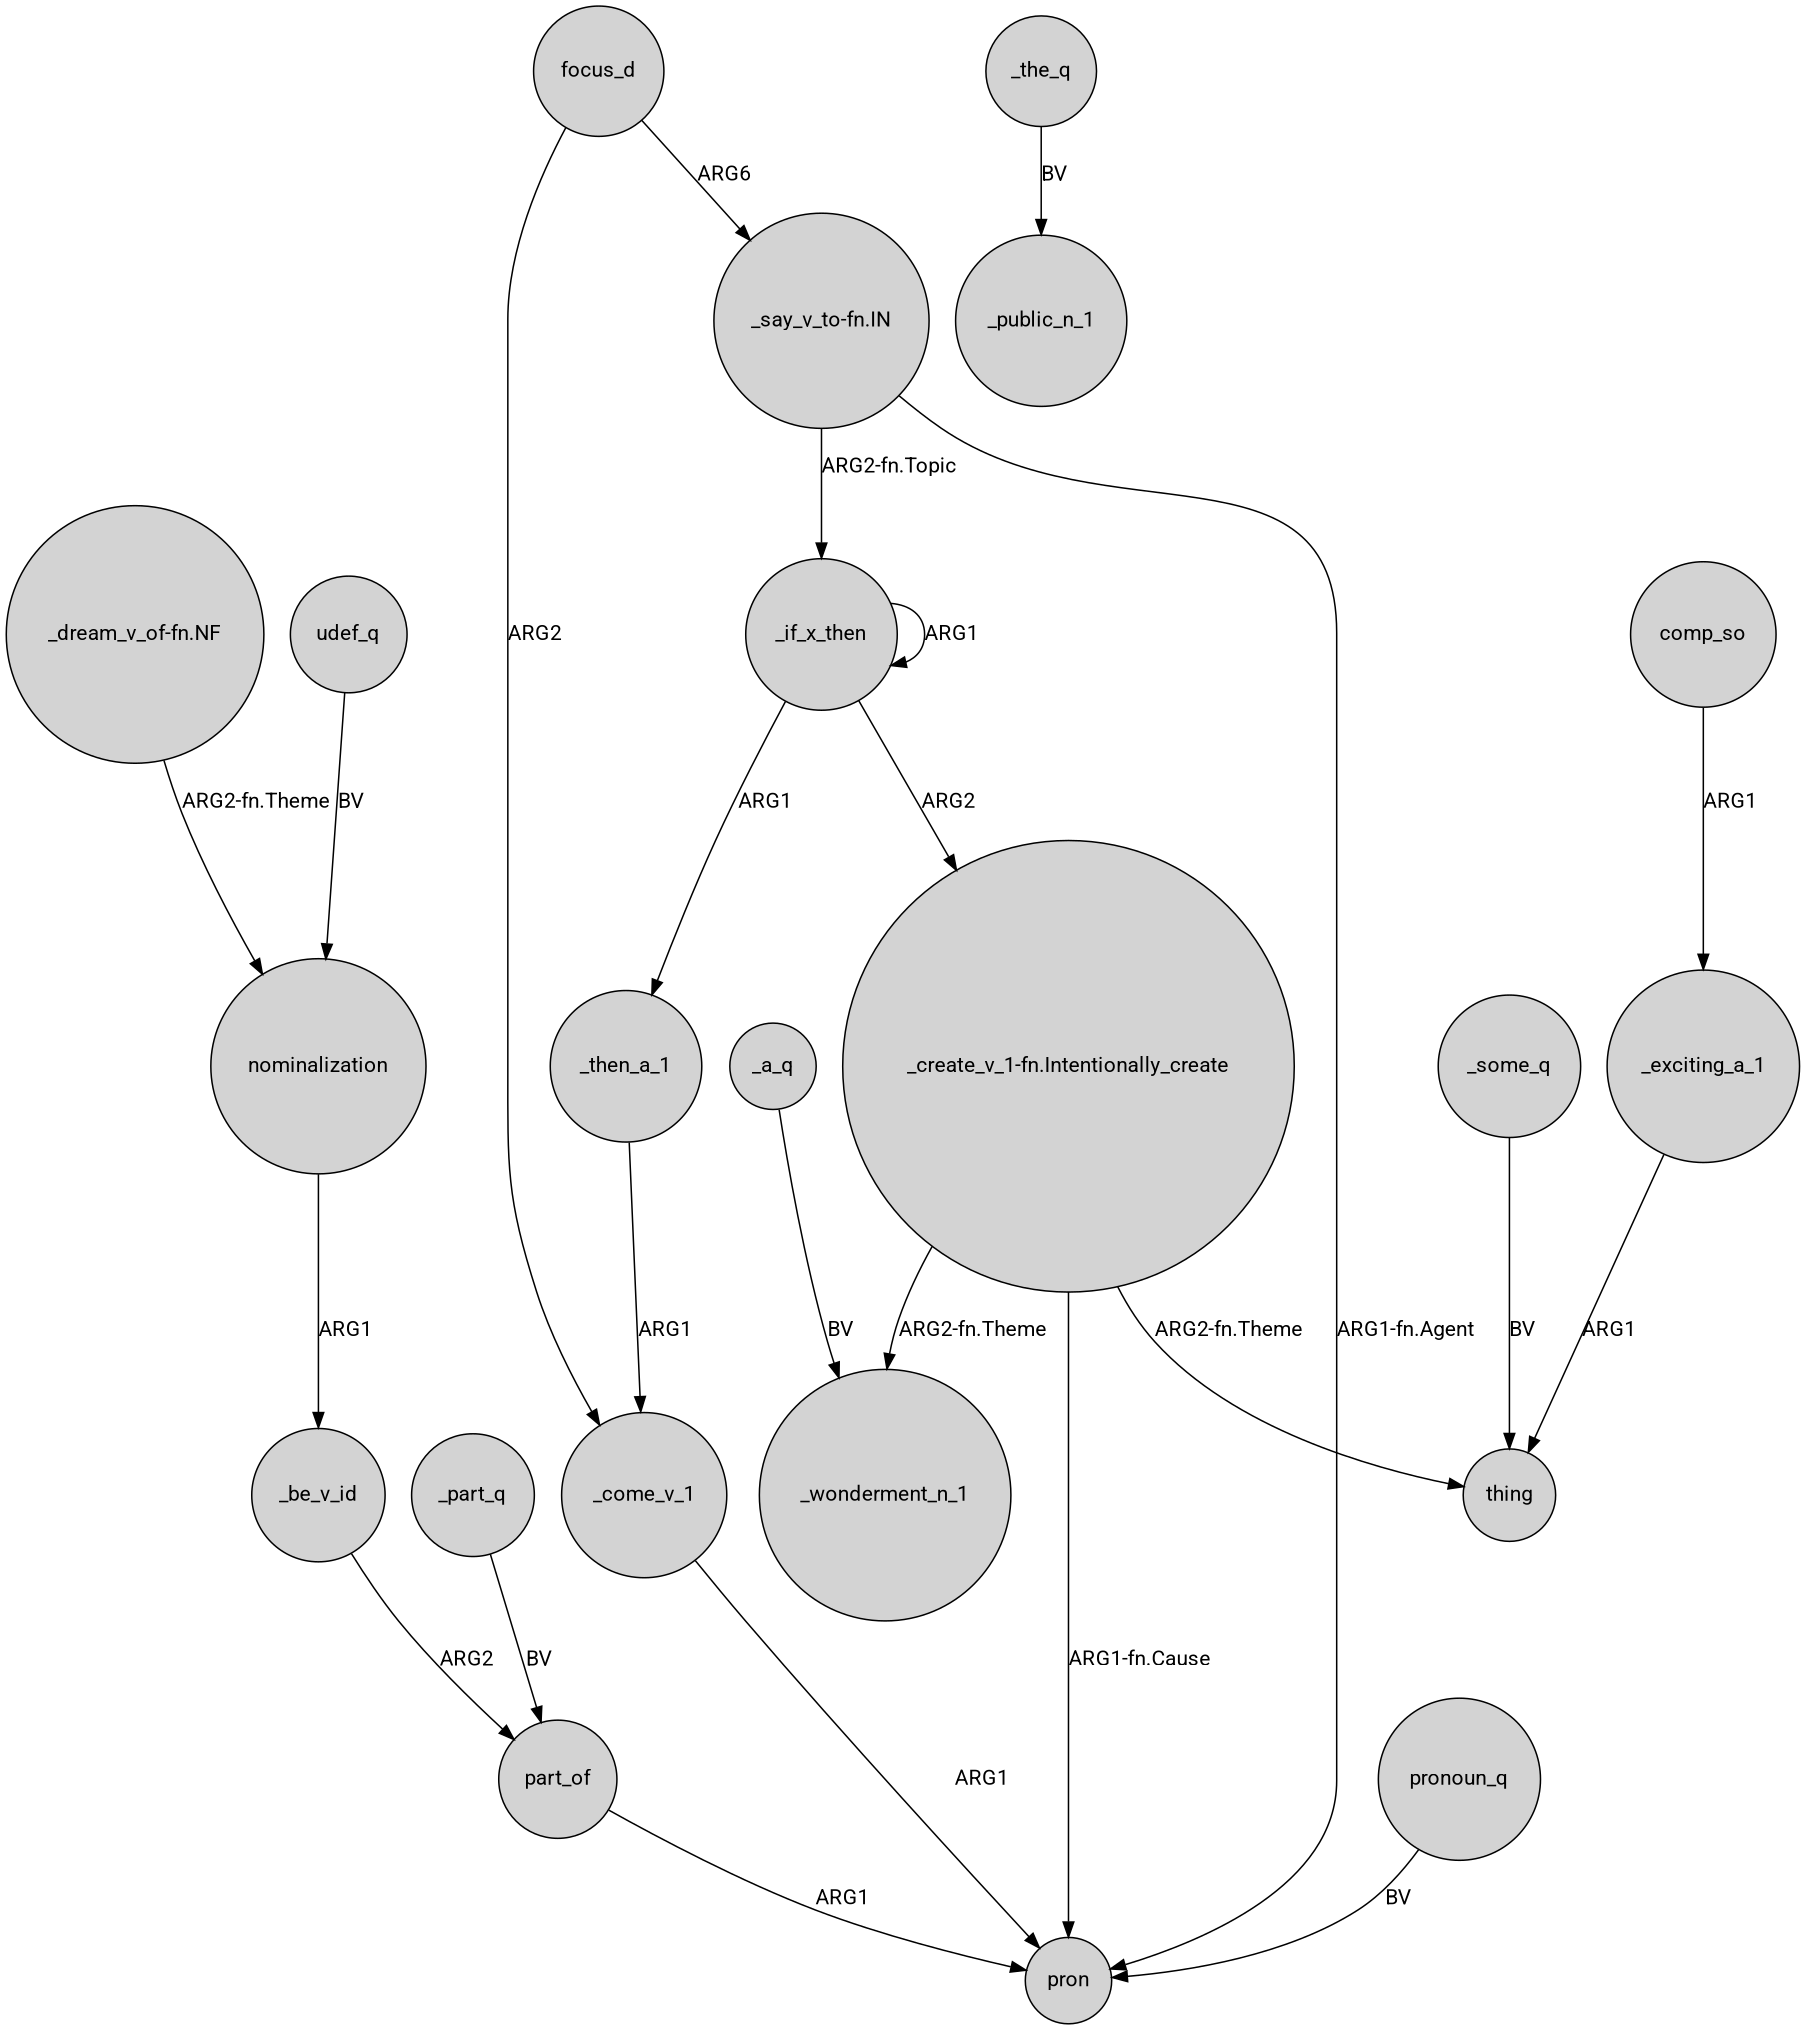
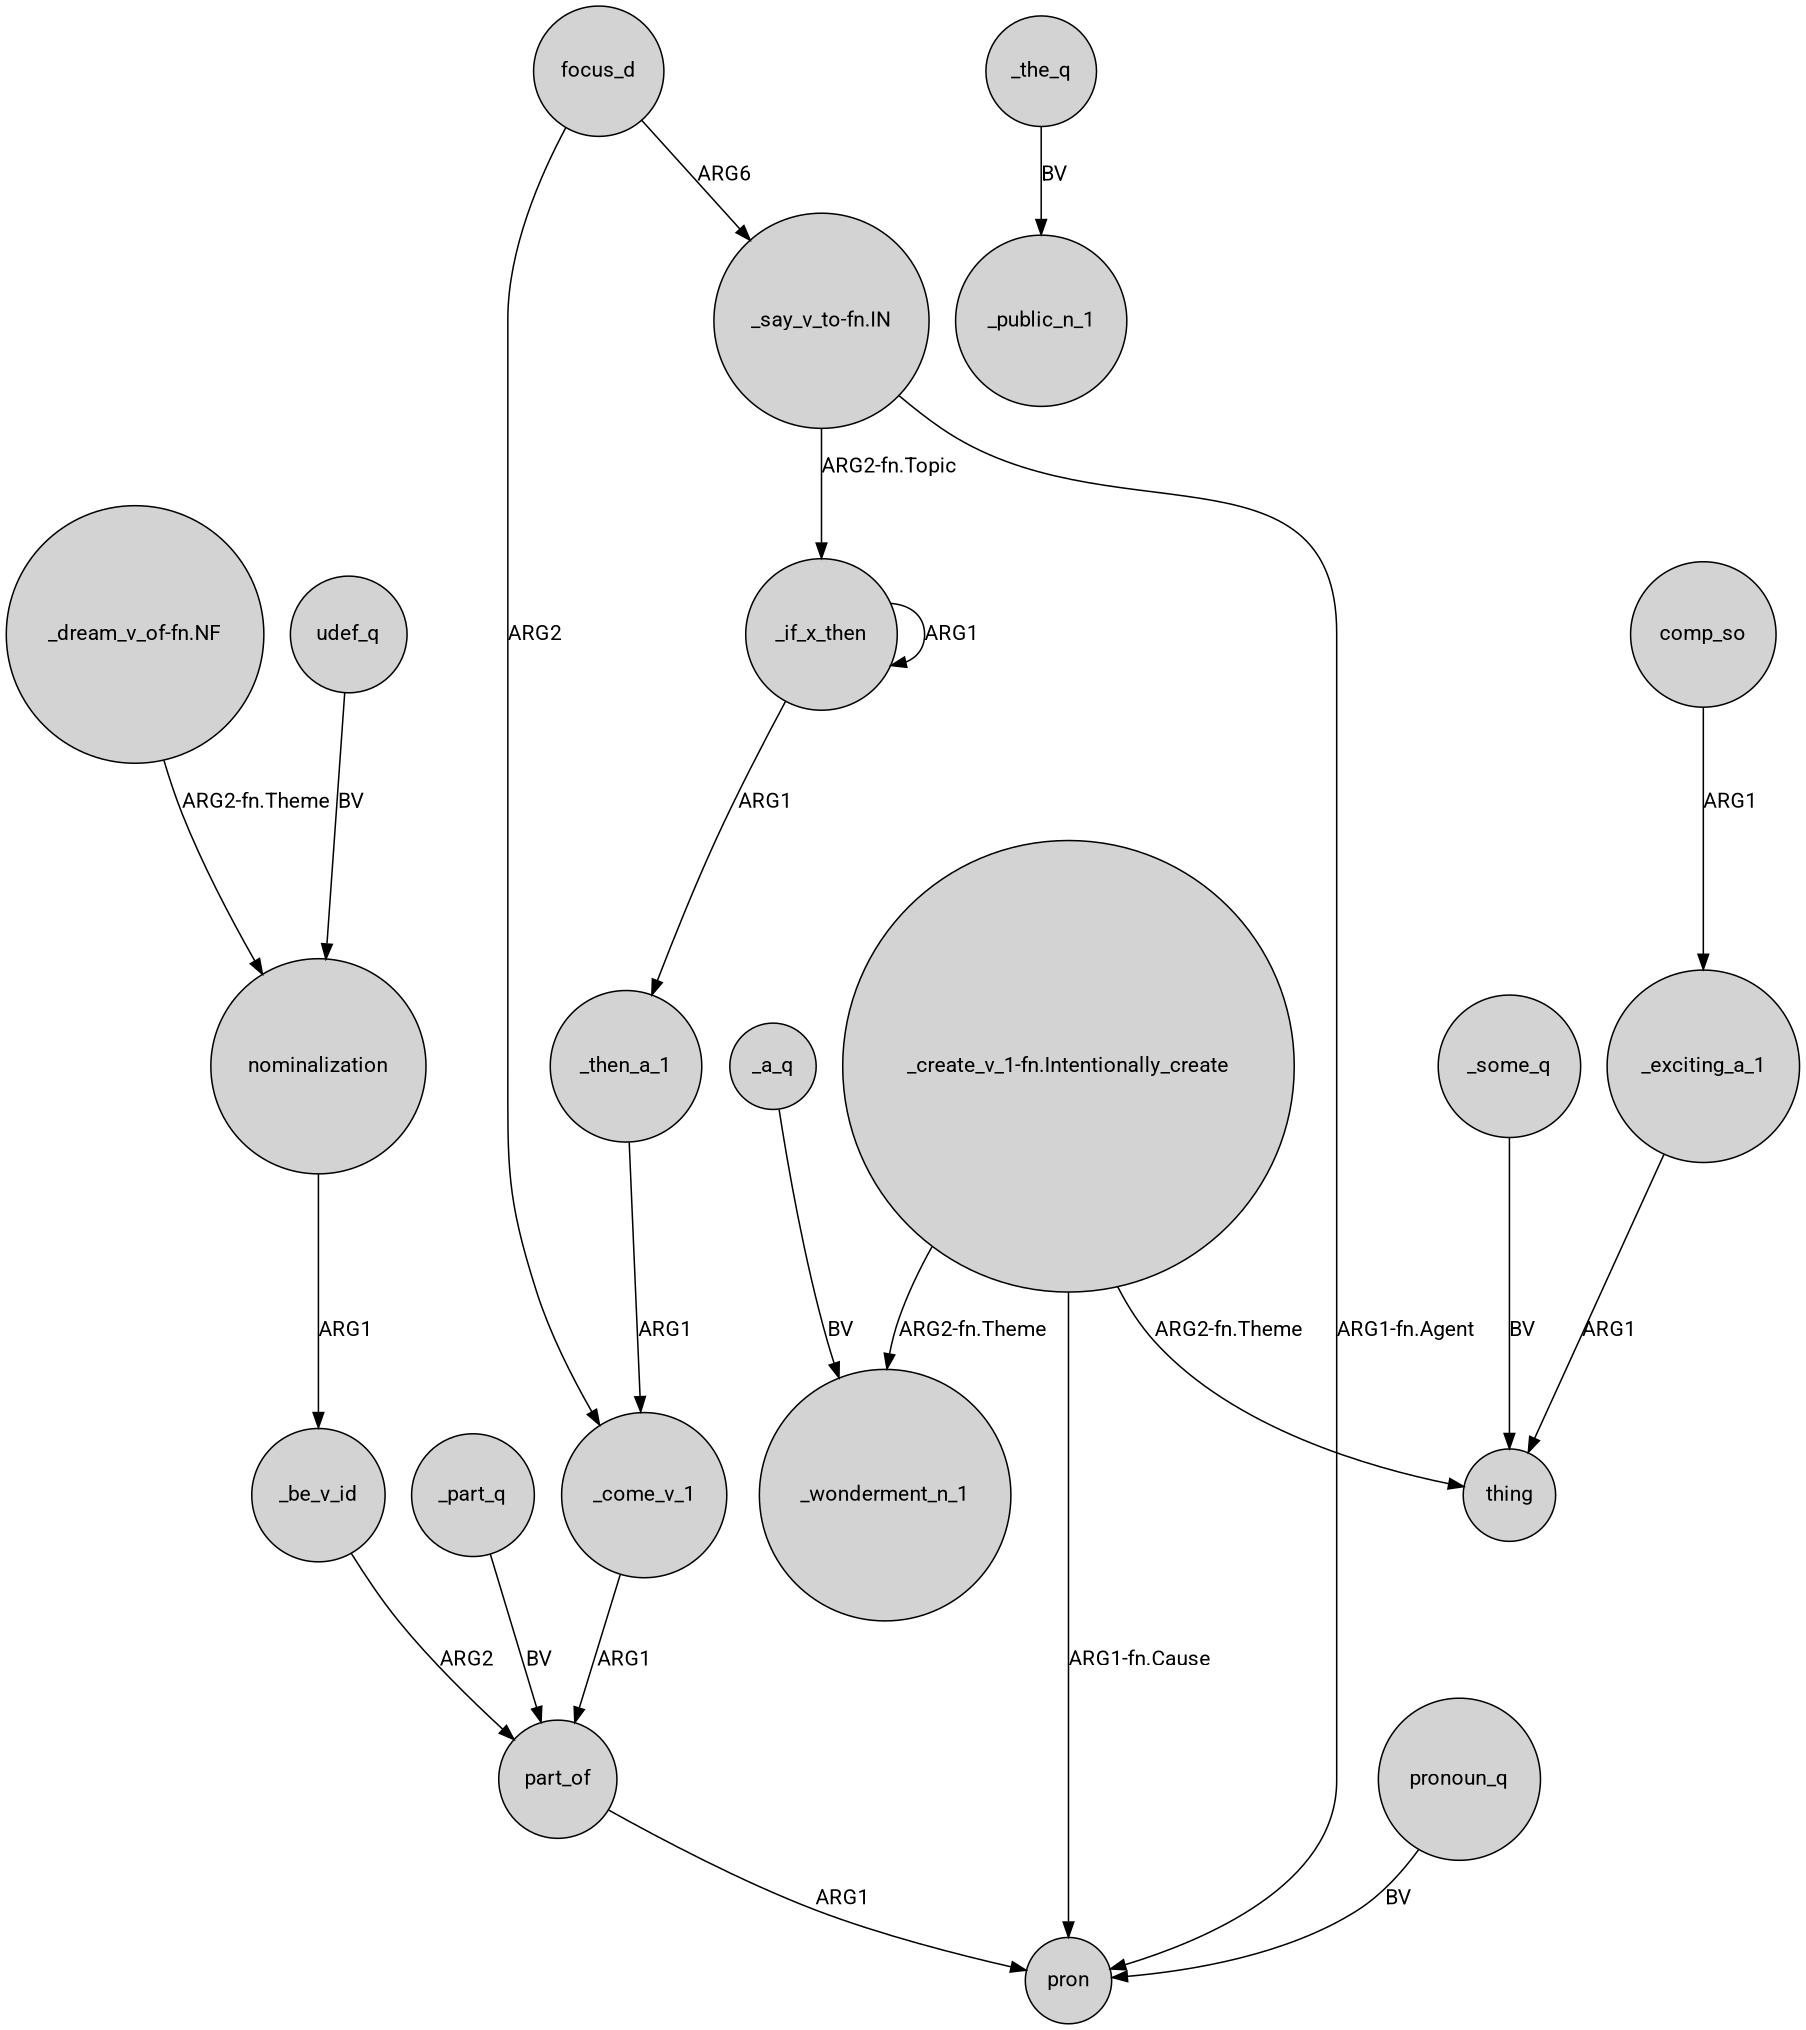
edge "_if_x_then" -> "_create_v_1-fn.Intentionally_create": removed, label "ARG2"
edge "_come_v_1" -> "pron": now "_come_v_1" -> "part_of"
